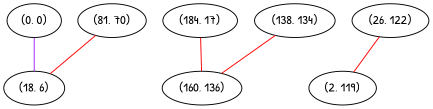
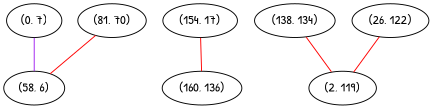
node "(0, 0)": label "(0, 0)" -> "(0, 7)"
node "(184, 17)": label "(184, 17)" -> "(154, 17)"
edge "(138, 134)" -- "(160, 136)": now "(138, 134)" -- "(2, 119)"
node "(18, 6)": label "(18, 6)" -> "(58, 6)"
